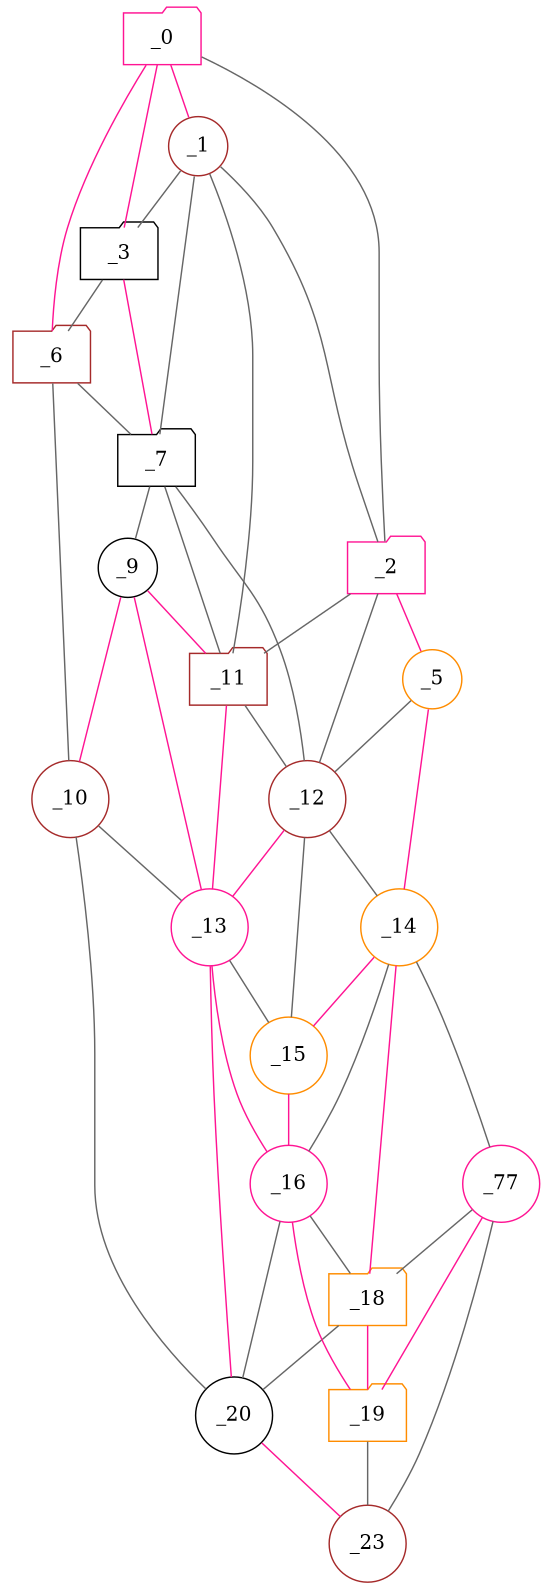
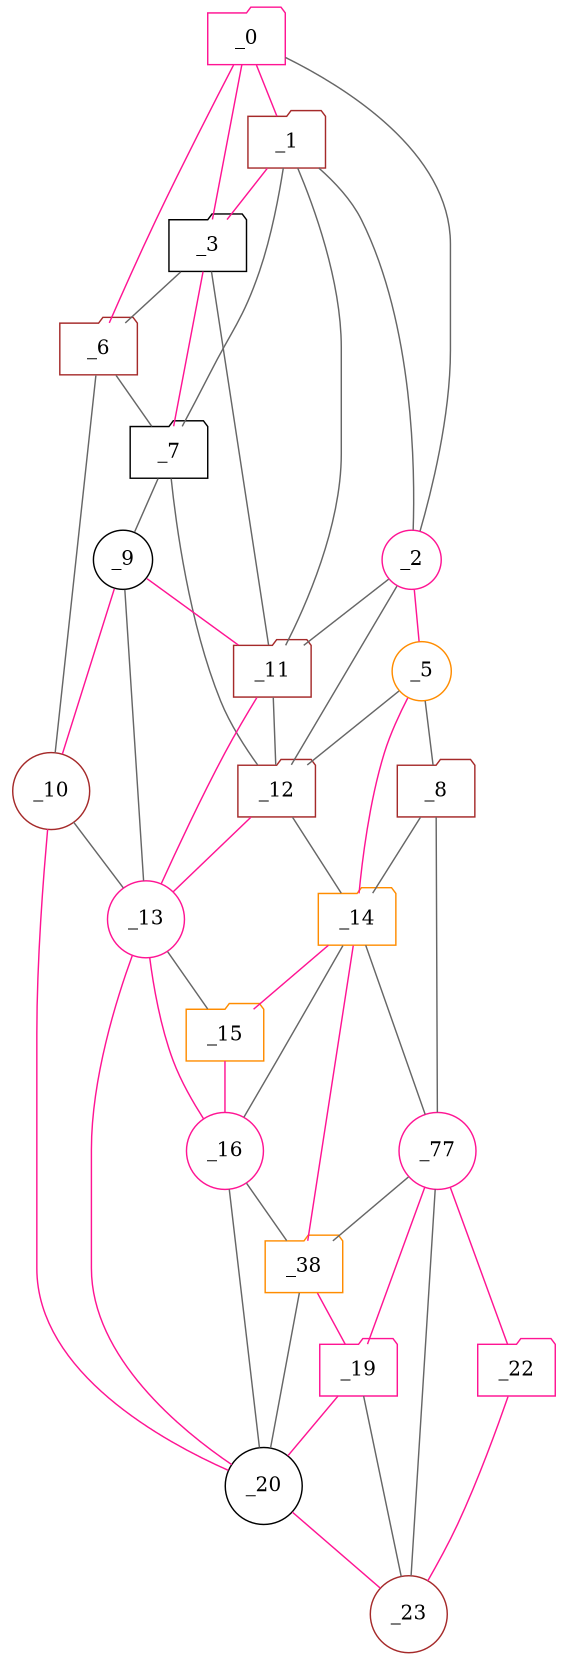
node "_1": shape circle -> folder
edge "_1" -- "_3": color gray40 -> deeppink
node "_2": shape folder -> circle
edge "_7" -- "_11": now "_3" -- "_11"
edge "_9" -- "_13": color deeppink -> gray40
node "_8": added
node "_12": shape circle -> folder
edge "_12" -- "_15": removed
node "_14": shape circle -> folder
node "_15": shape circle -> folder
edge "_10" -- "_20": color gray40 -> deeppink
node "_18": label "_18" -> "_38"
edge "_16" -- "_19": now "_20" -- "_19"
node "_22": added
node "_19": color darkorange -> deeppink
